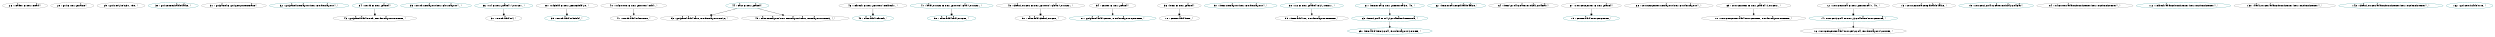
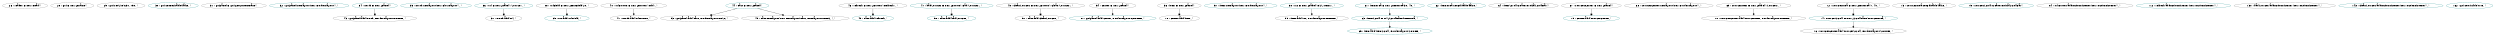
node "39 : north.add(urlField, )": label "39 : north.add(urlField, )" -> "39 : rss.add(urlField, )"
